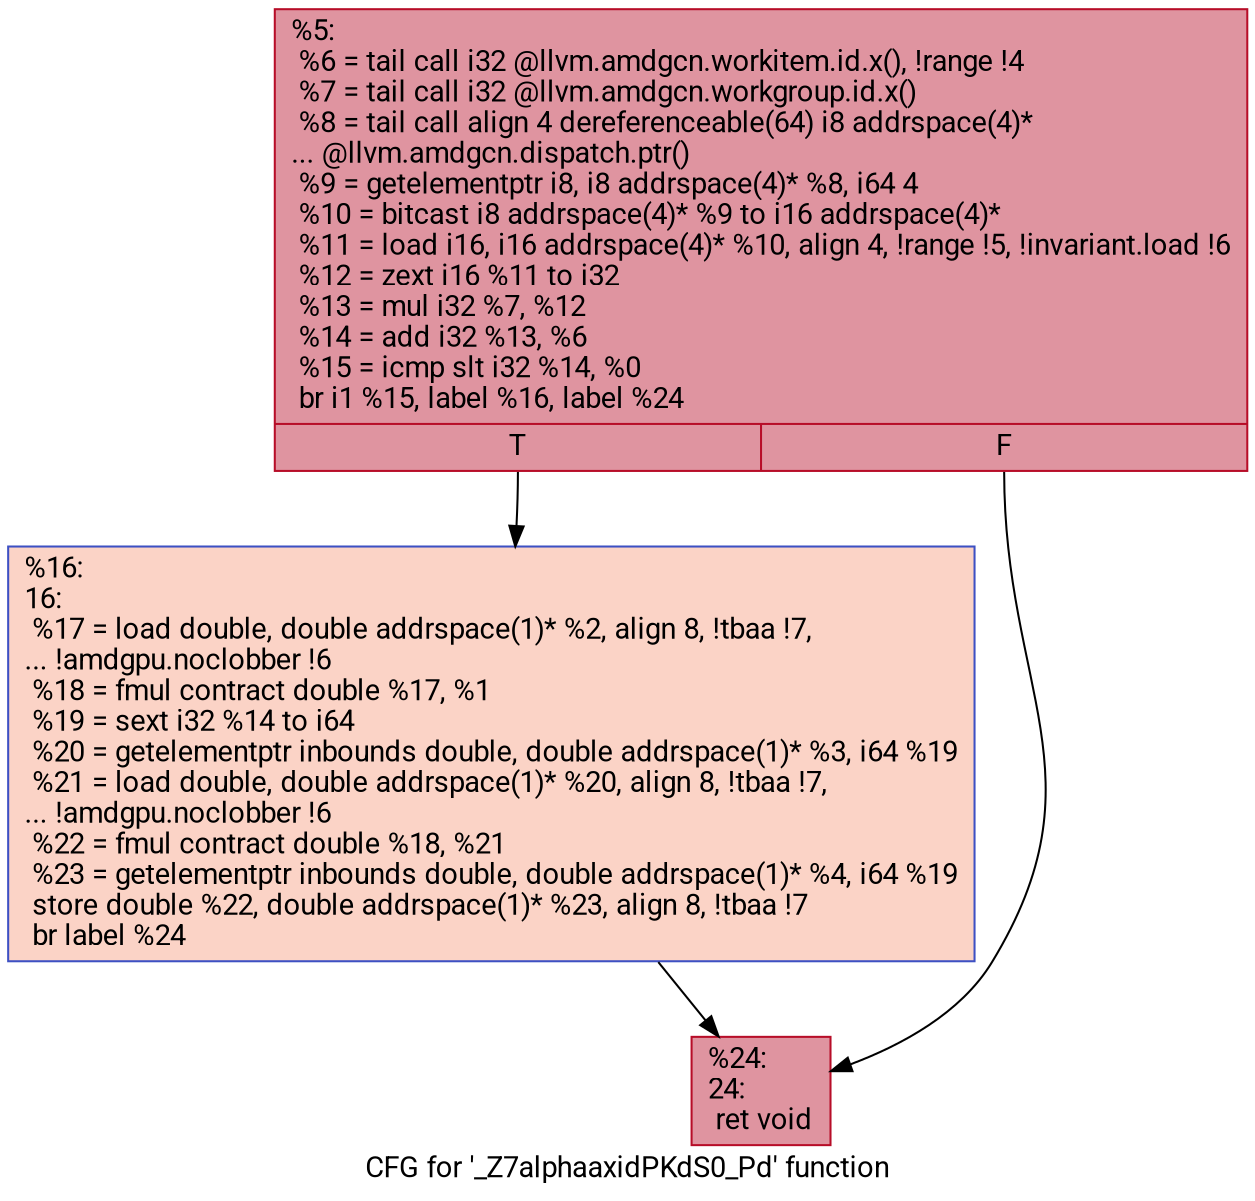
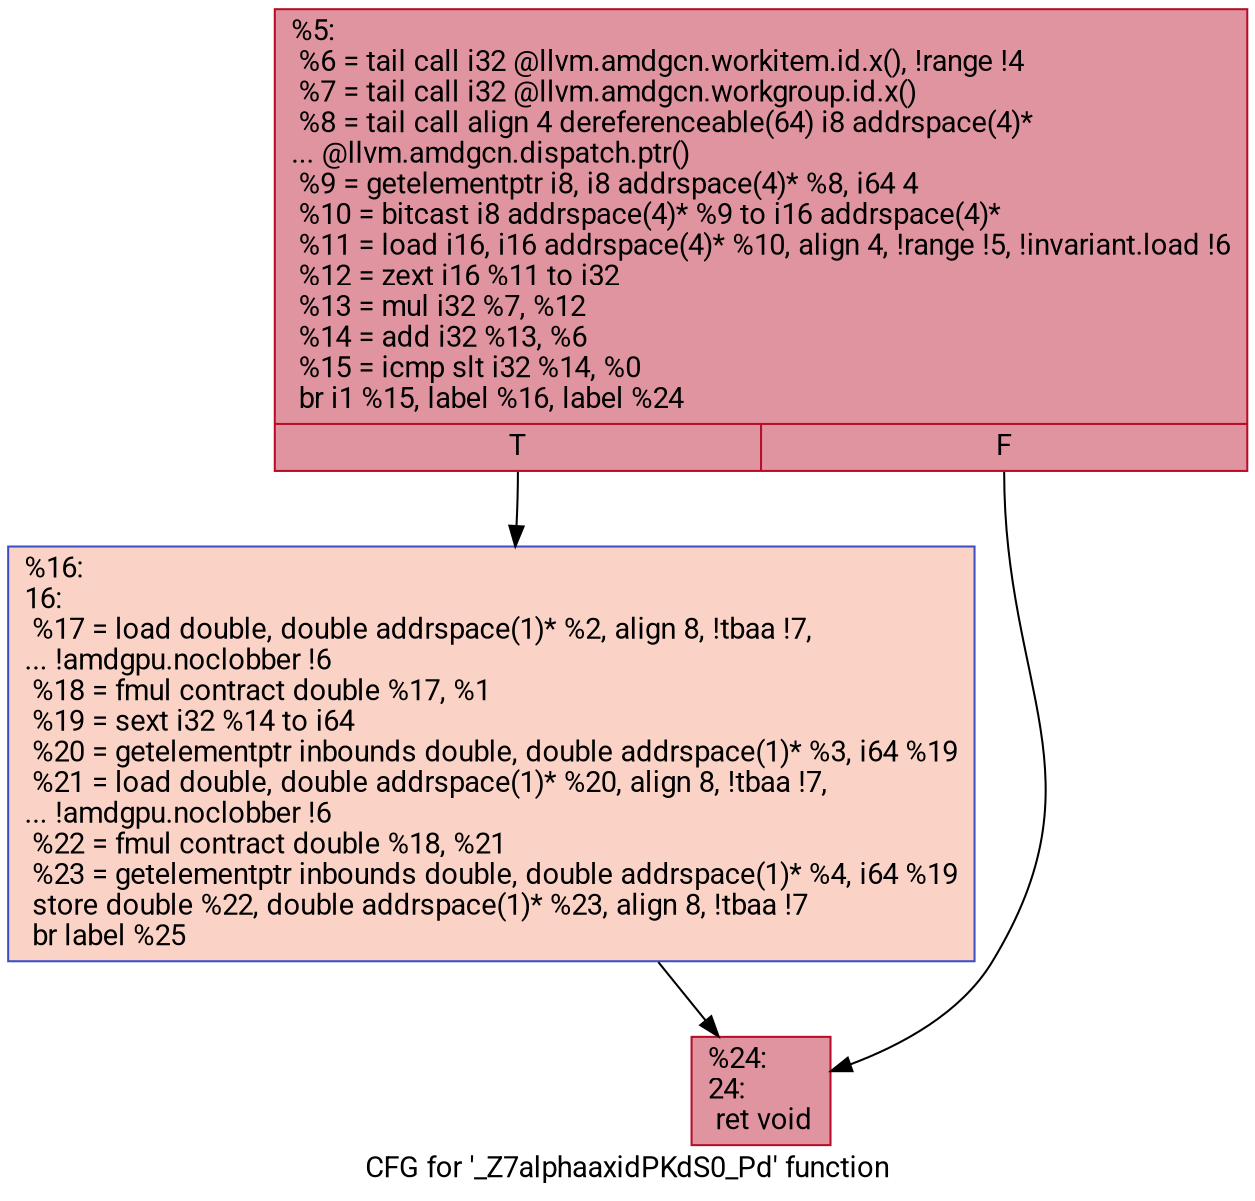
node "%16:": text "br label %24" -> "br label %25"
